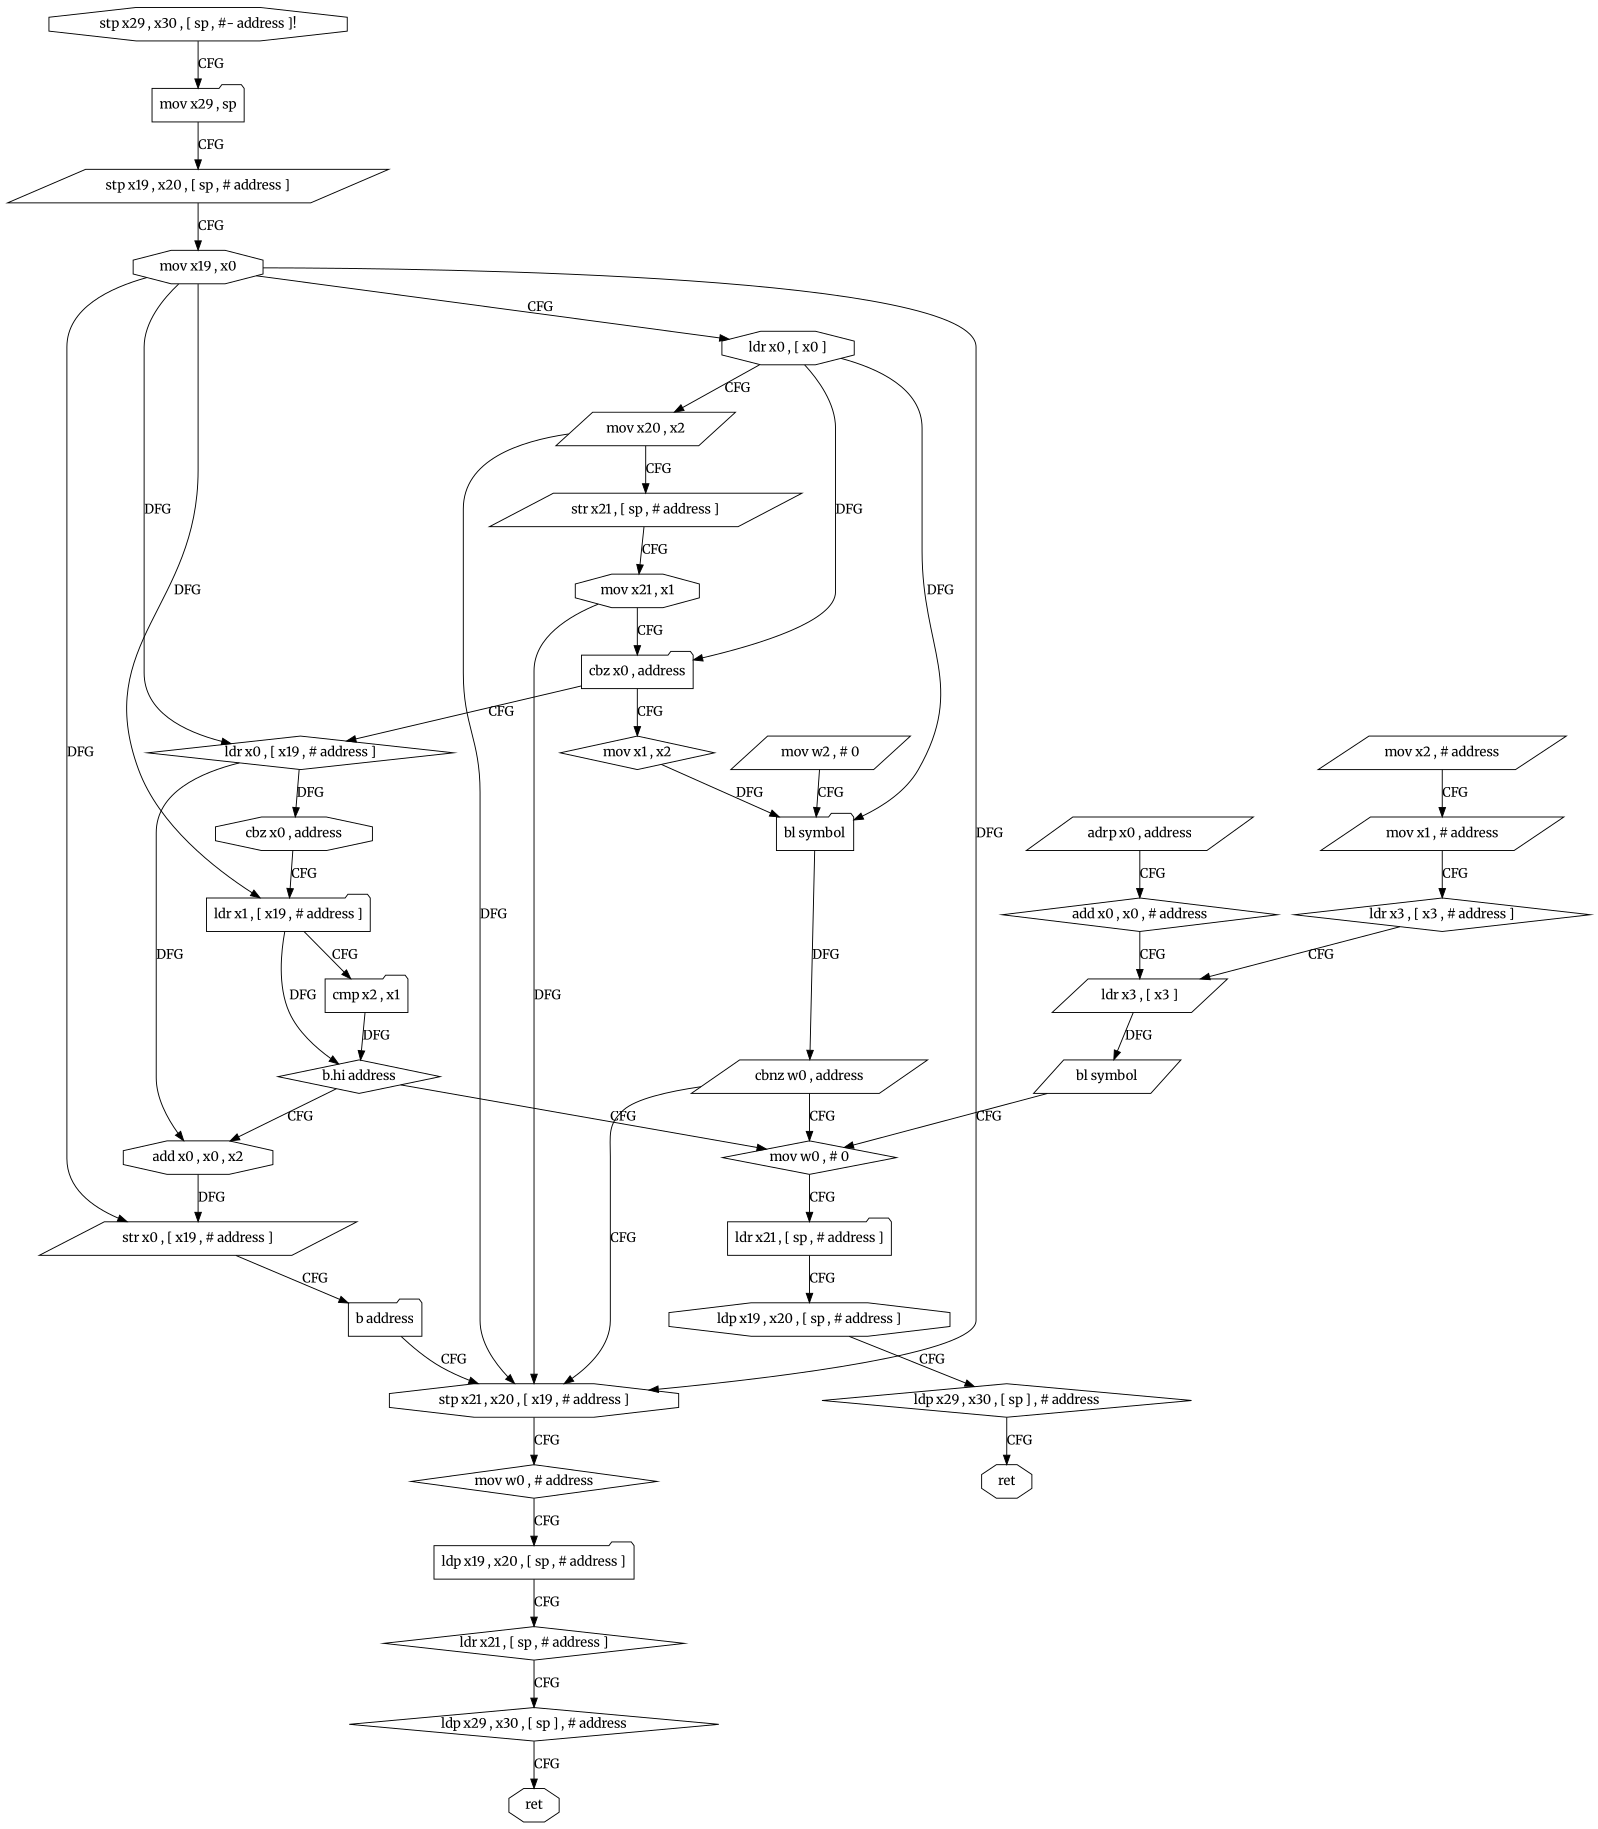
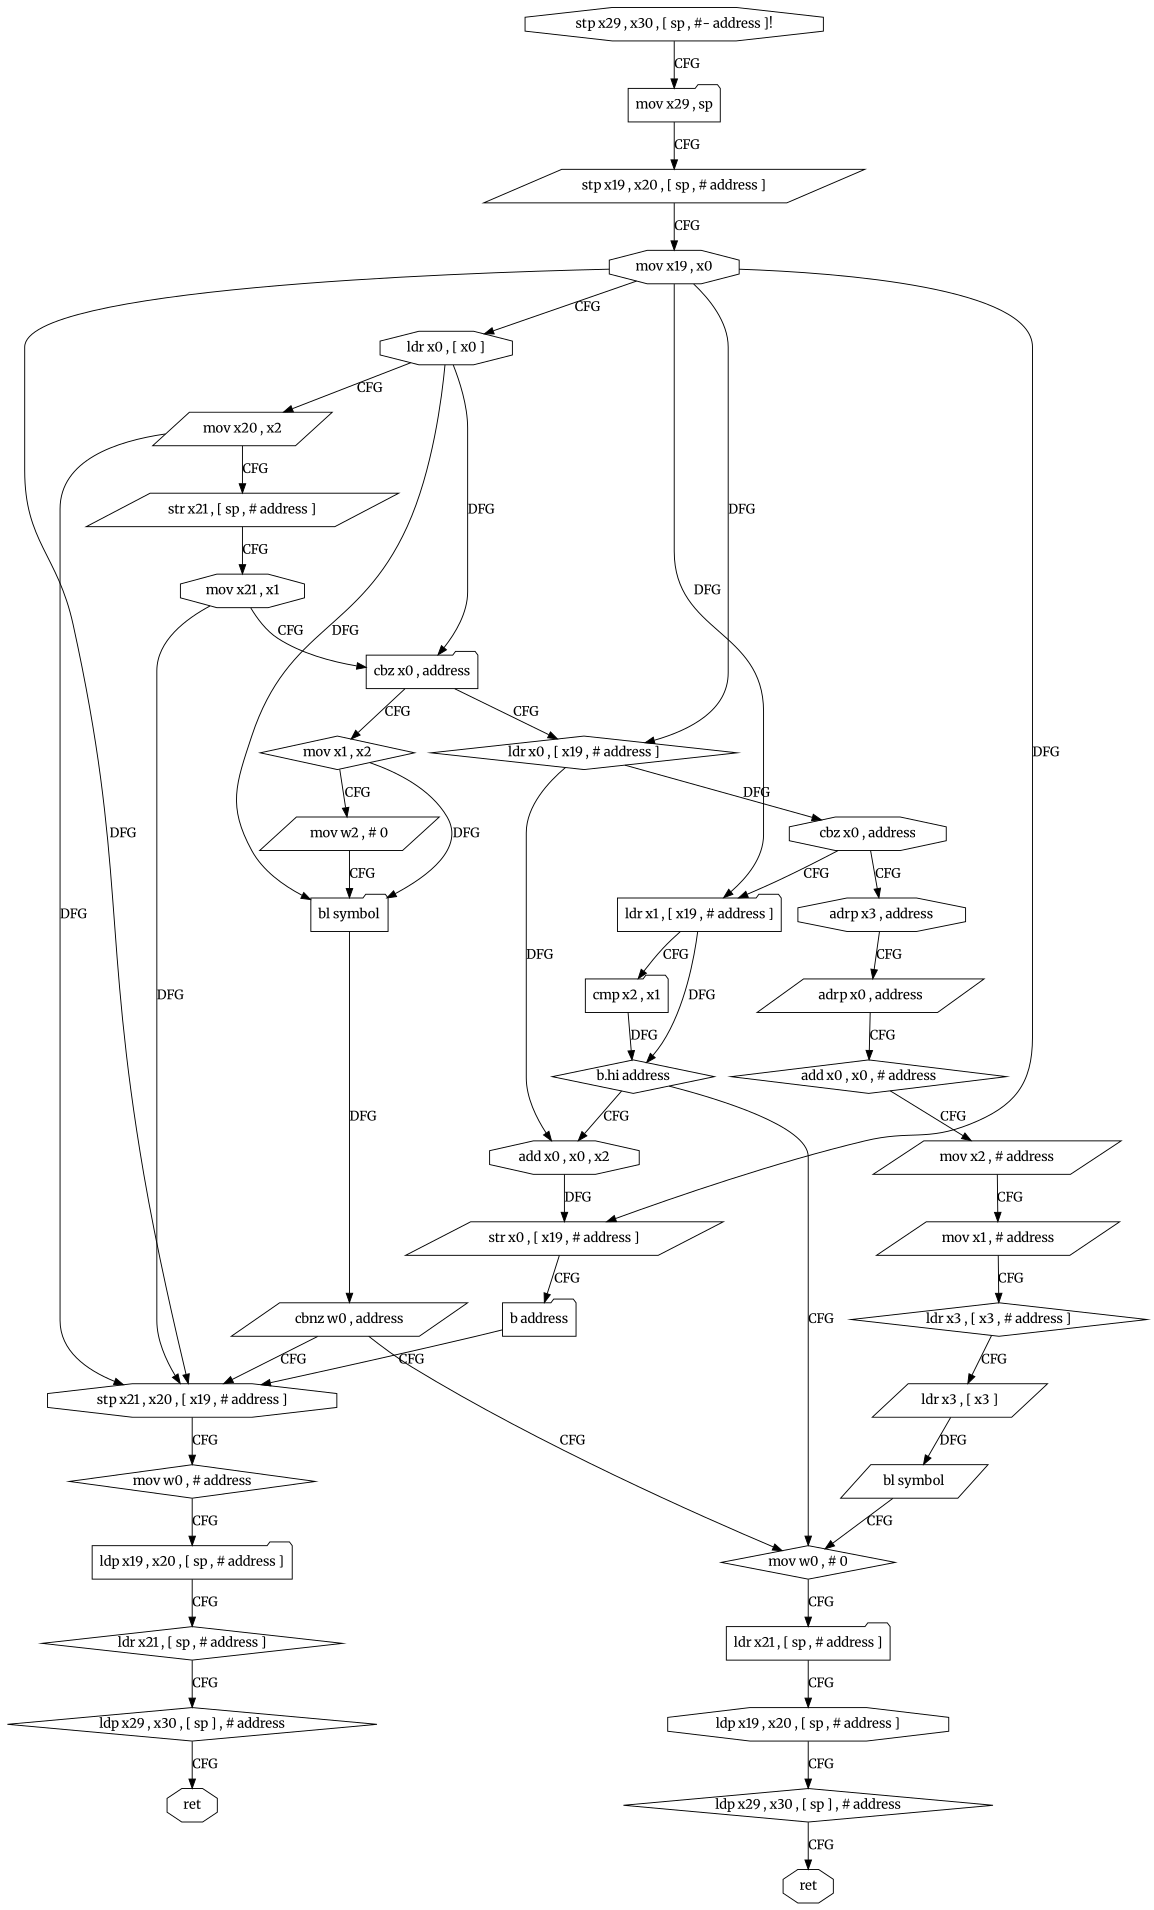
edge "mov x1 , x2" -> "mov w2 , # 0": added, label "CFG"
node "adrp x3 , address": added
edge "add x0 , x0 , # address" -> "ldr x3 , [ x3 ]": now "add x0 , x0 , # address" -> "mov x2 , # address"
